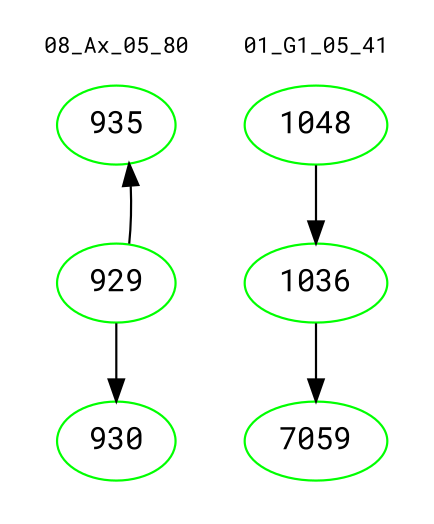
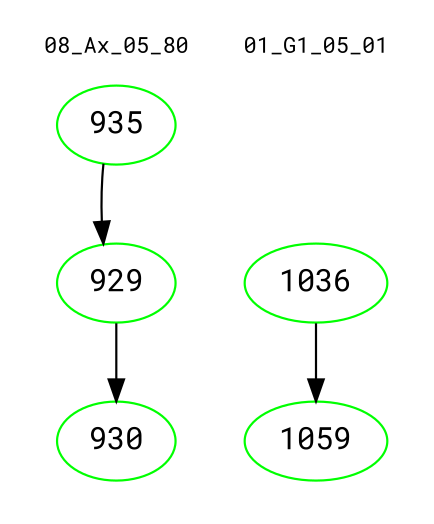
cluster "01_G1_05_41": label "01_G1_05_41" -> "01_G1_05_01"
node "1048": removed
edge "929" -> "935": reversed
node "7059": label "7059" -> "1059"
